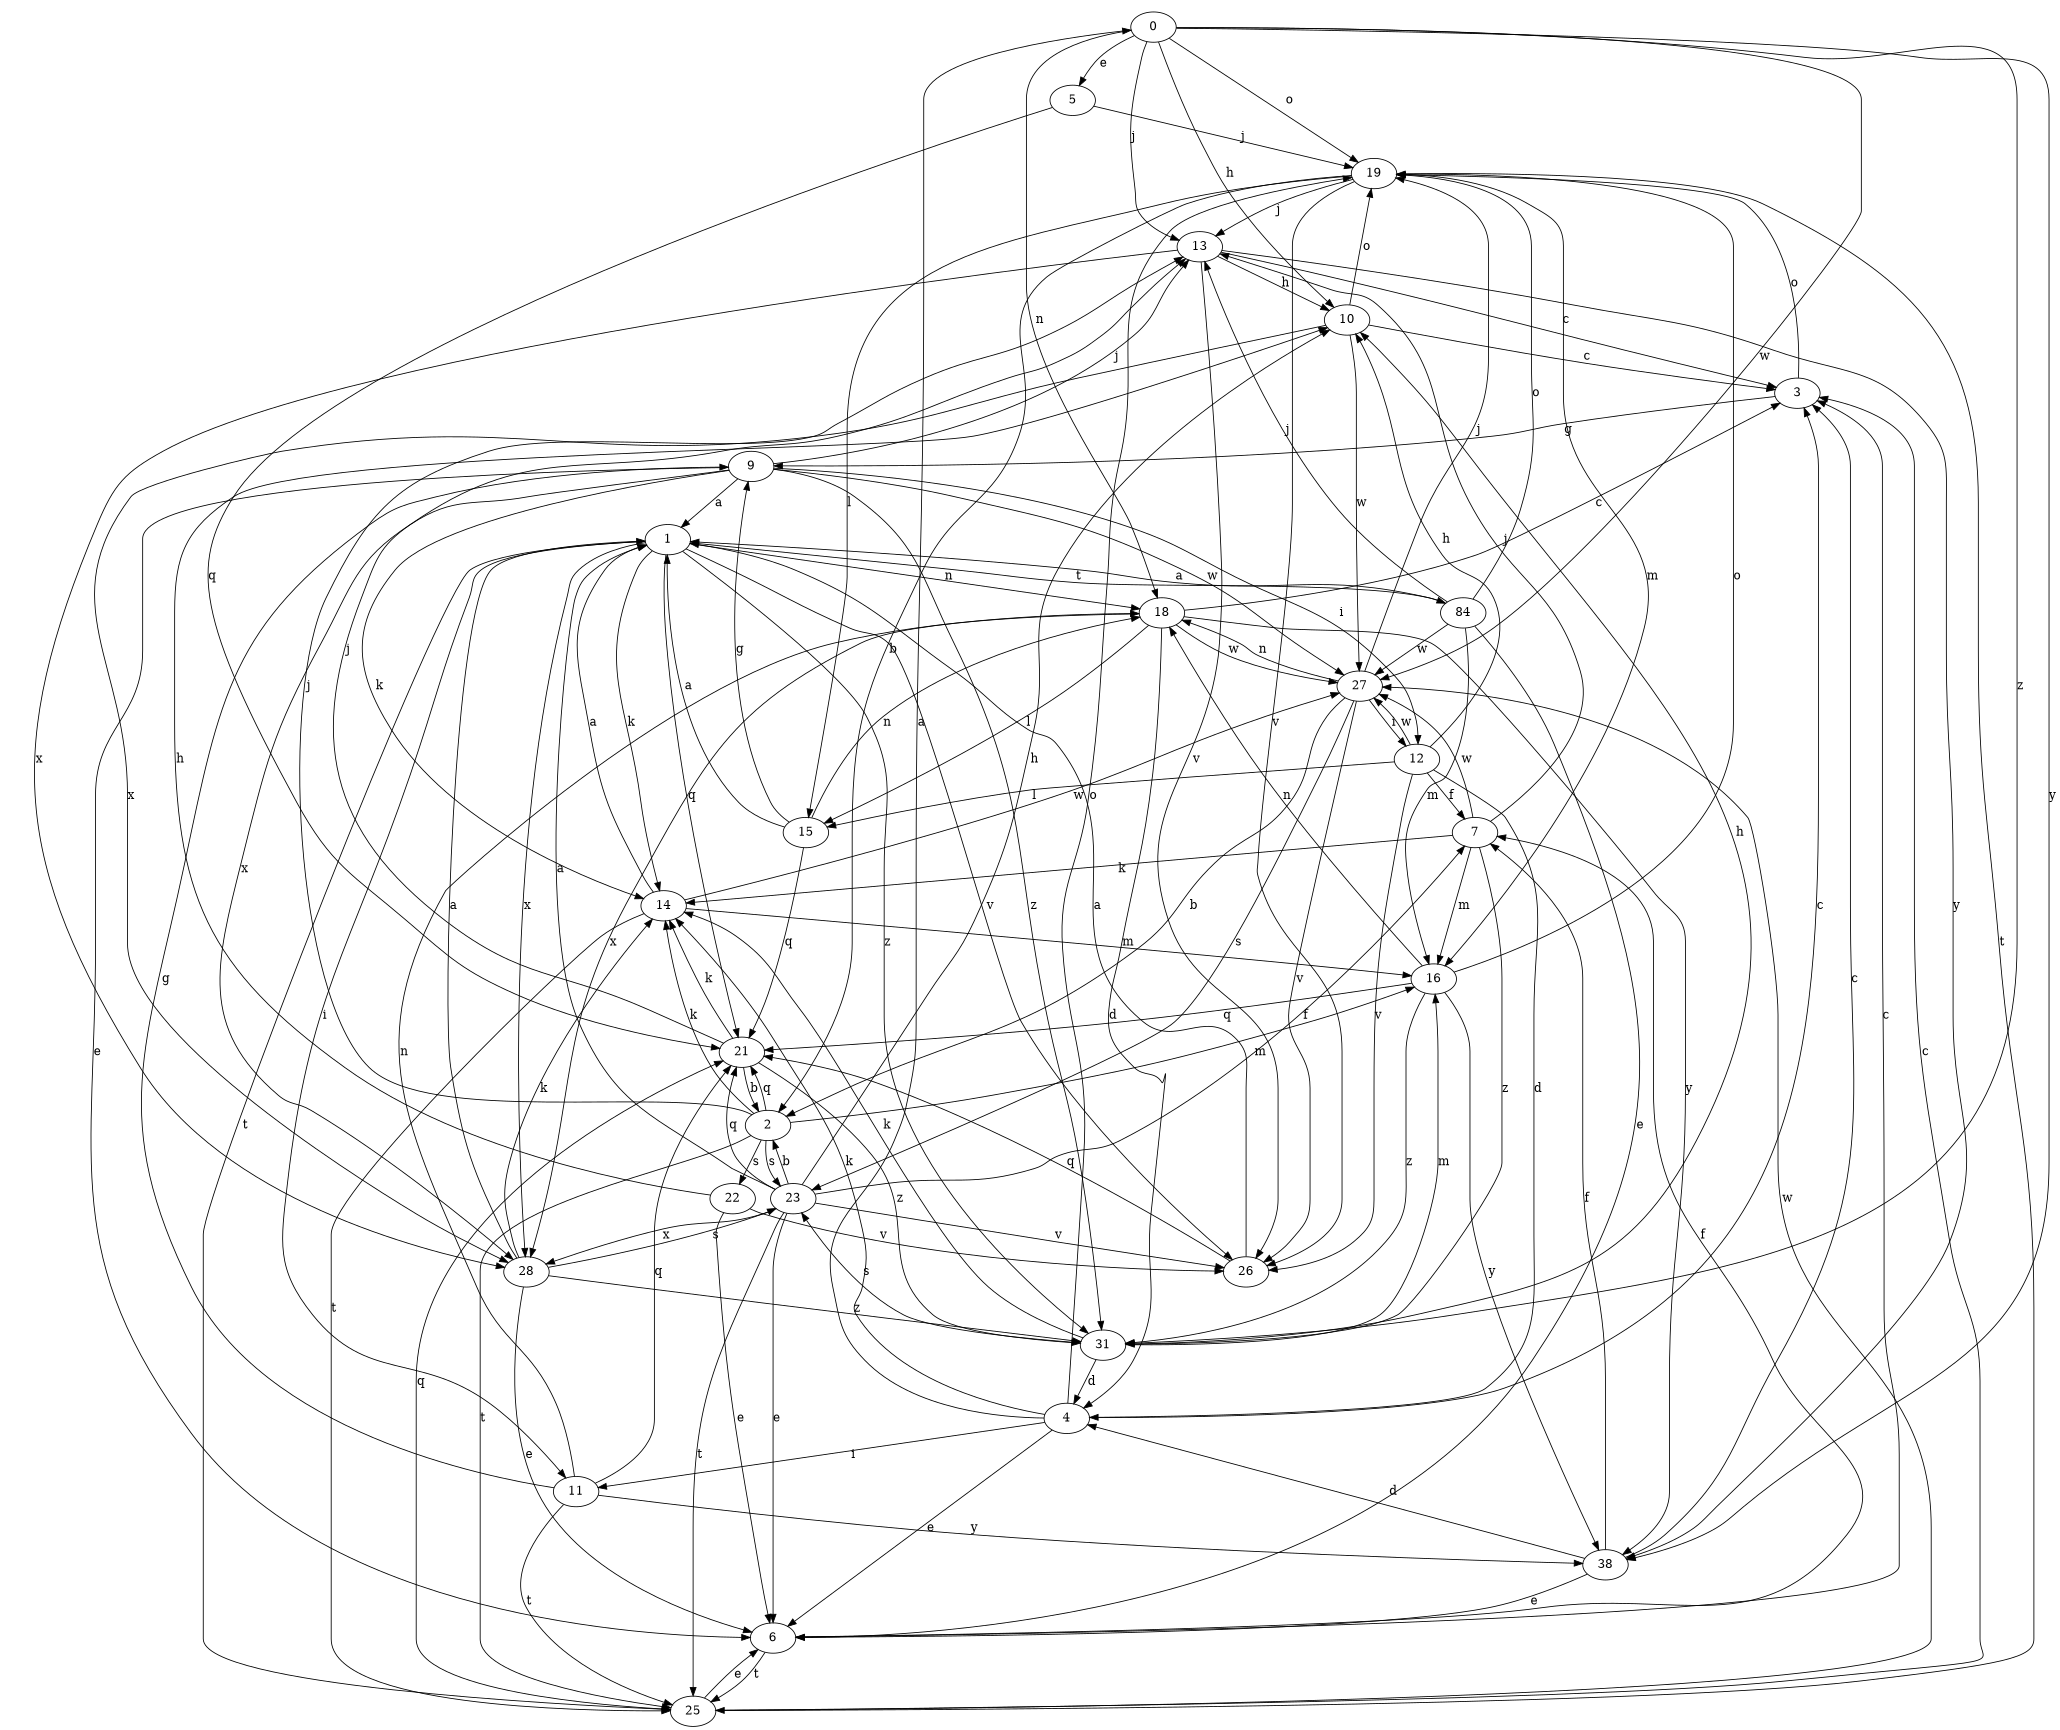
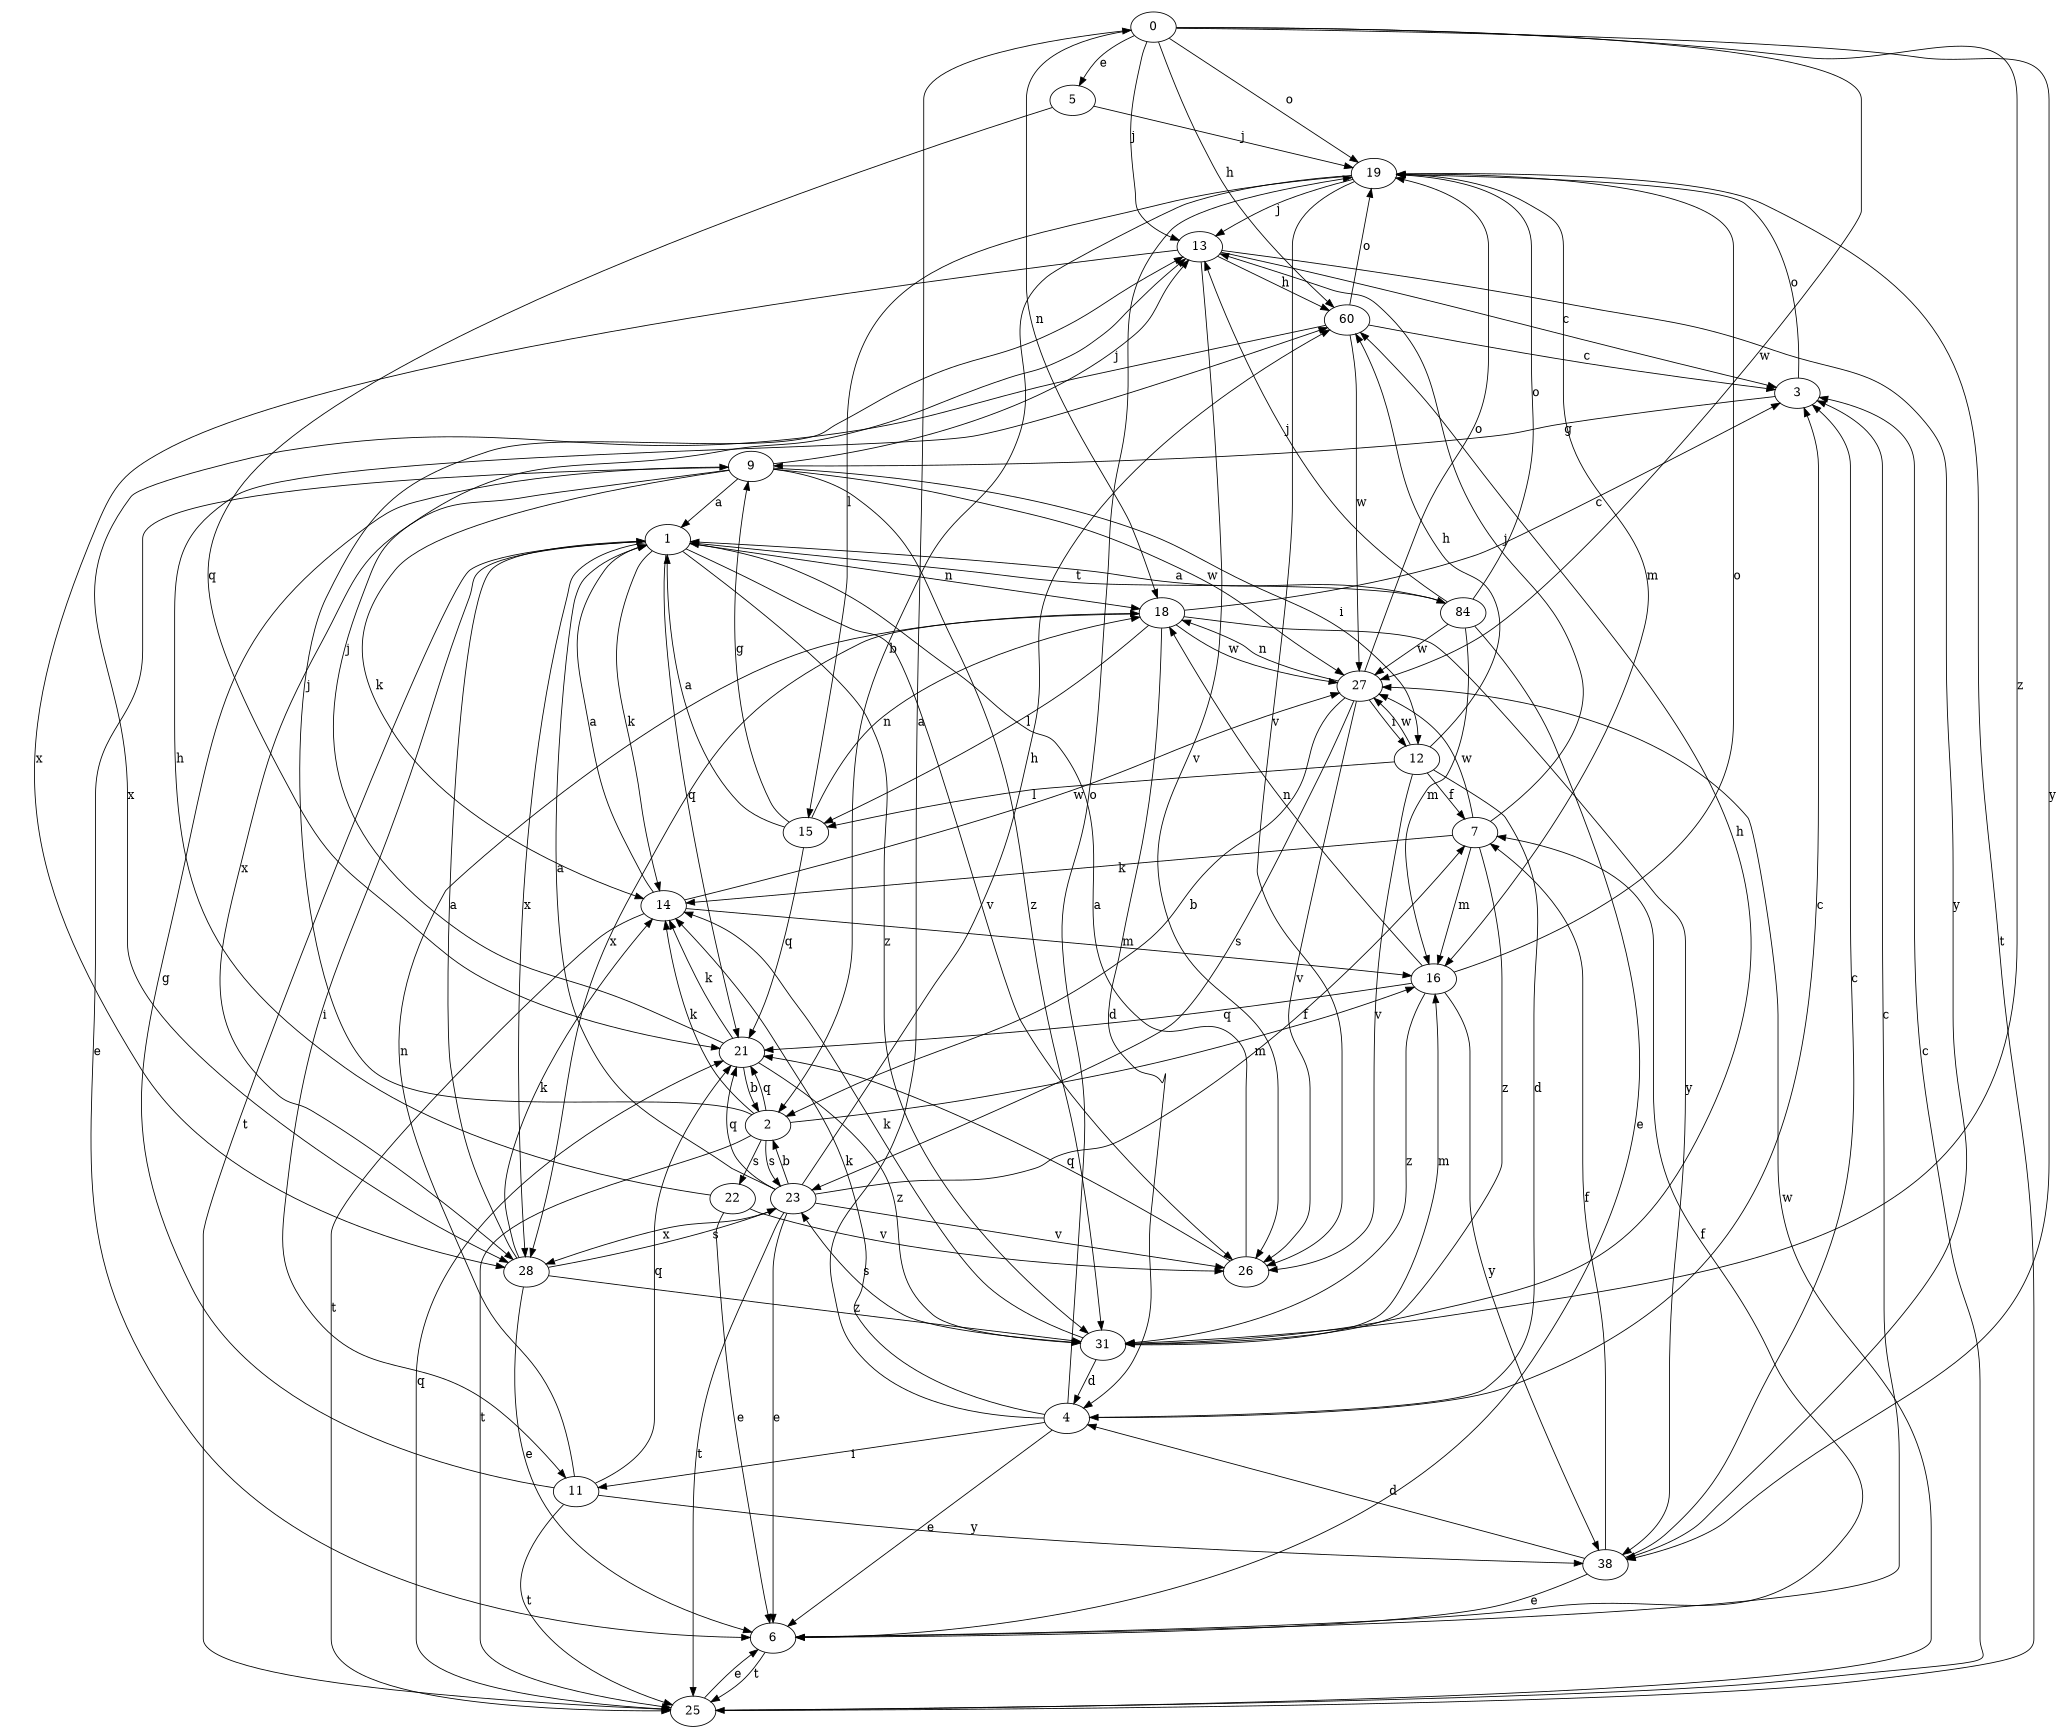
node "10": label "10" -> "60"
edge "27" -> "19": label "j" -> "o"
